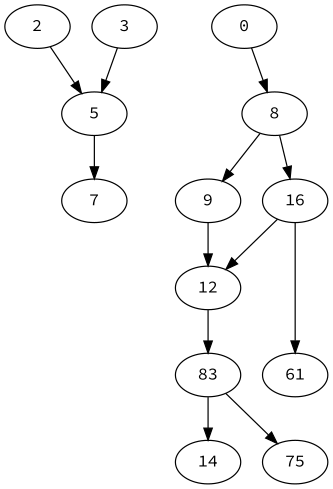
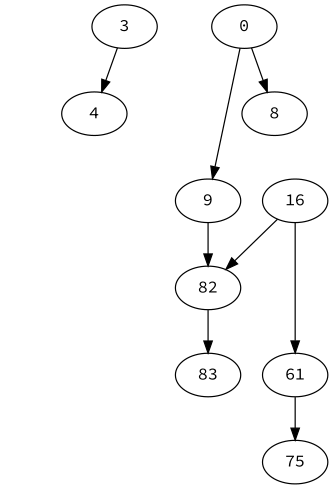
node "2": removed
node "5": label "5" -> "4"
edge "8" -> "16": removed
edge "8" -> "9": now "0" -> "9"
node "7": removed
node "12": label "12" -> "82"
edge "83" -> "75": now "61" -> "75"
node "14": removed
